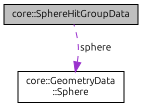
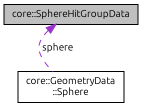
edge "core::SphereHitGroupData" -> "core::GeometryData ::Sphere": reversed
